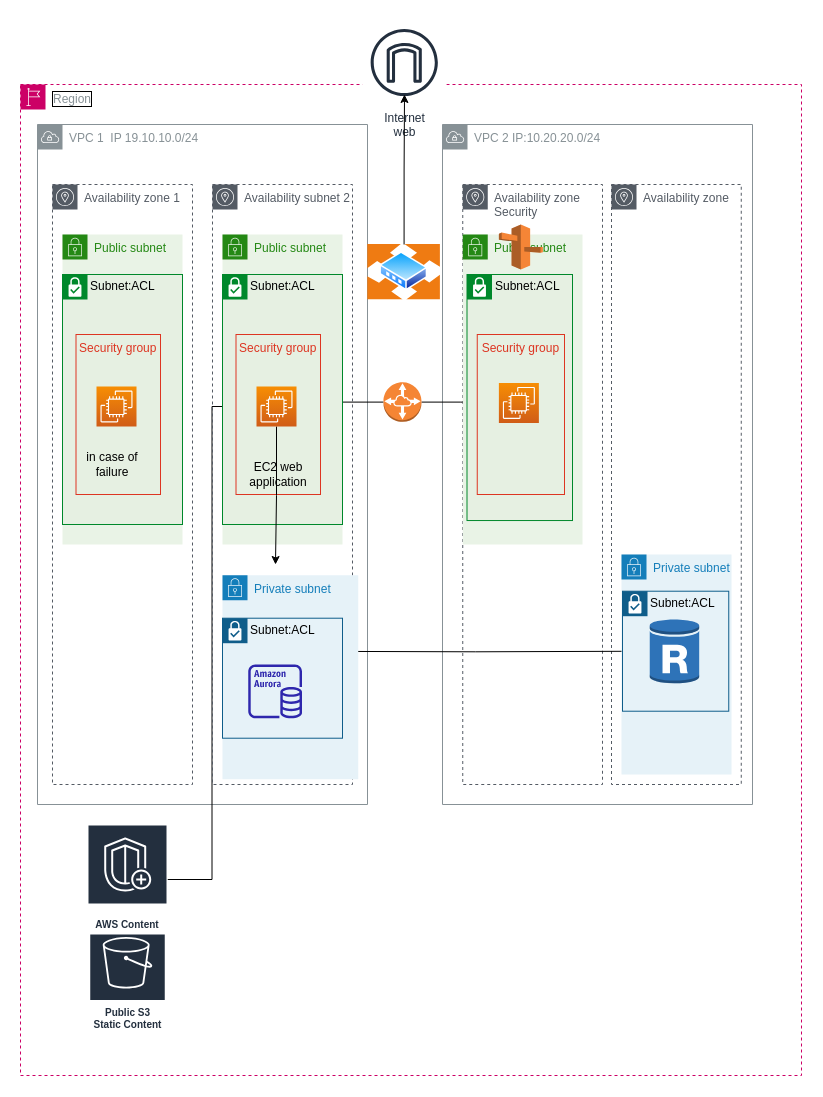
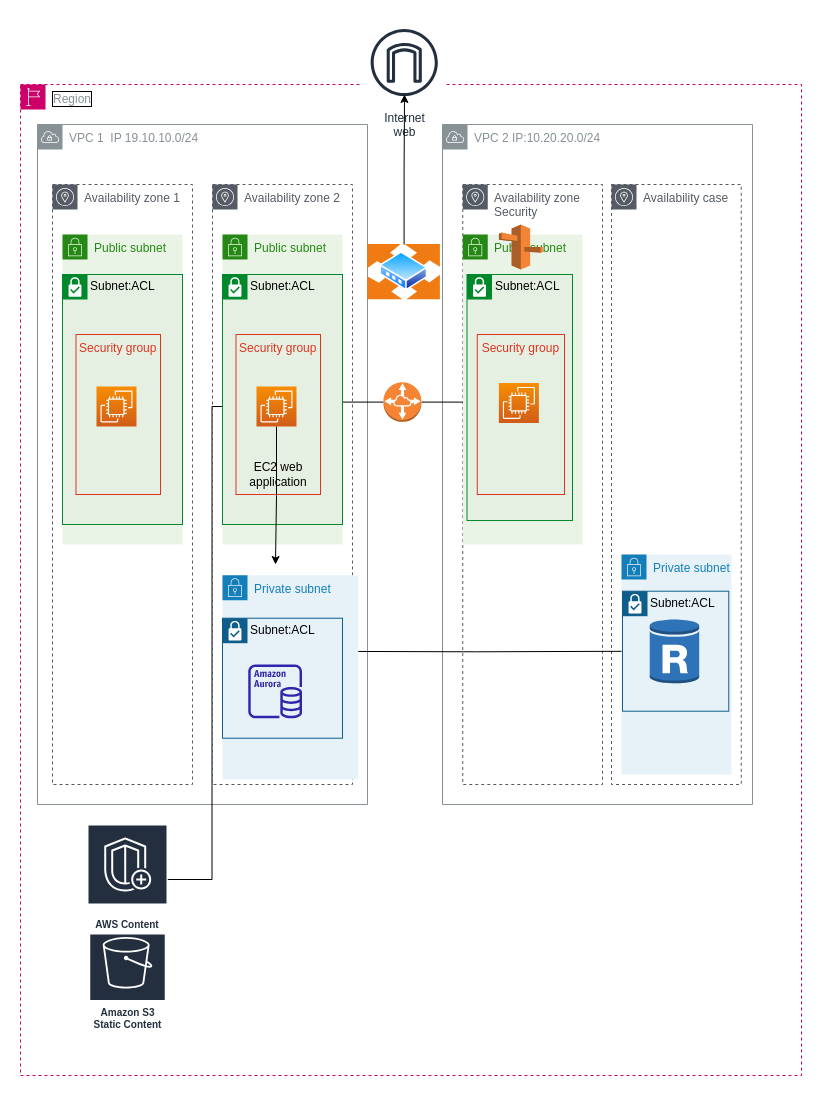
node "Availability zone": label "Availability zone" -> "Availability case"
node "Availability subnet 2": label "Availability subnet 2" -> "Availability zone 2"
node "in case of failure": removed
node "Public S3 Static Content": label "Public S3 Static Content" -> "Amazon S3 Static Content"
